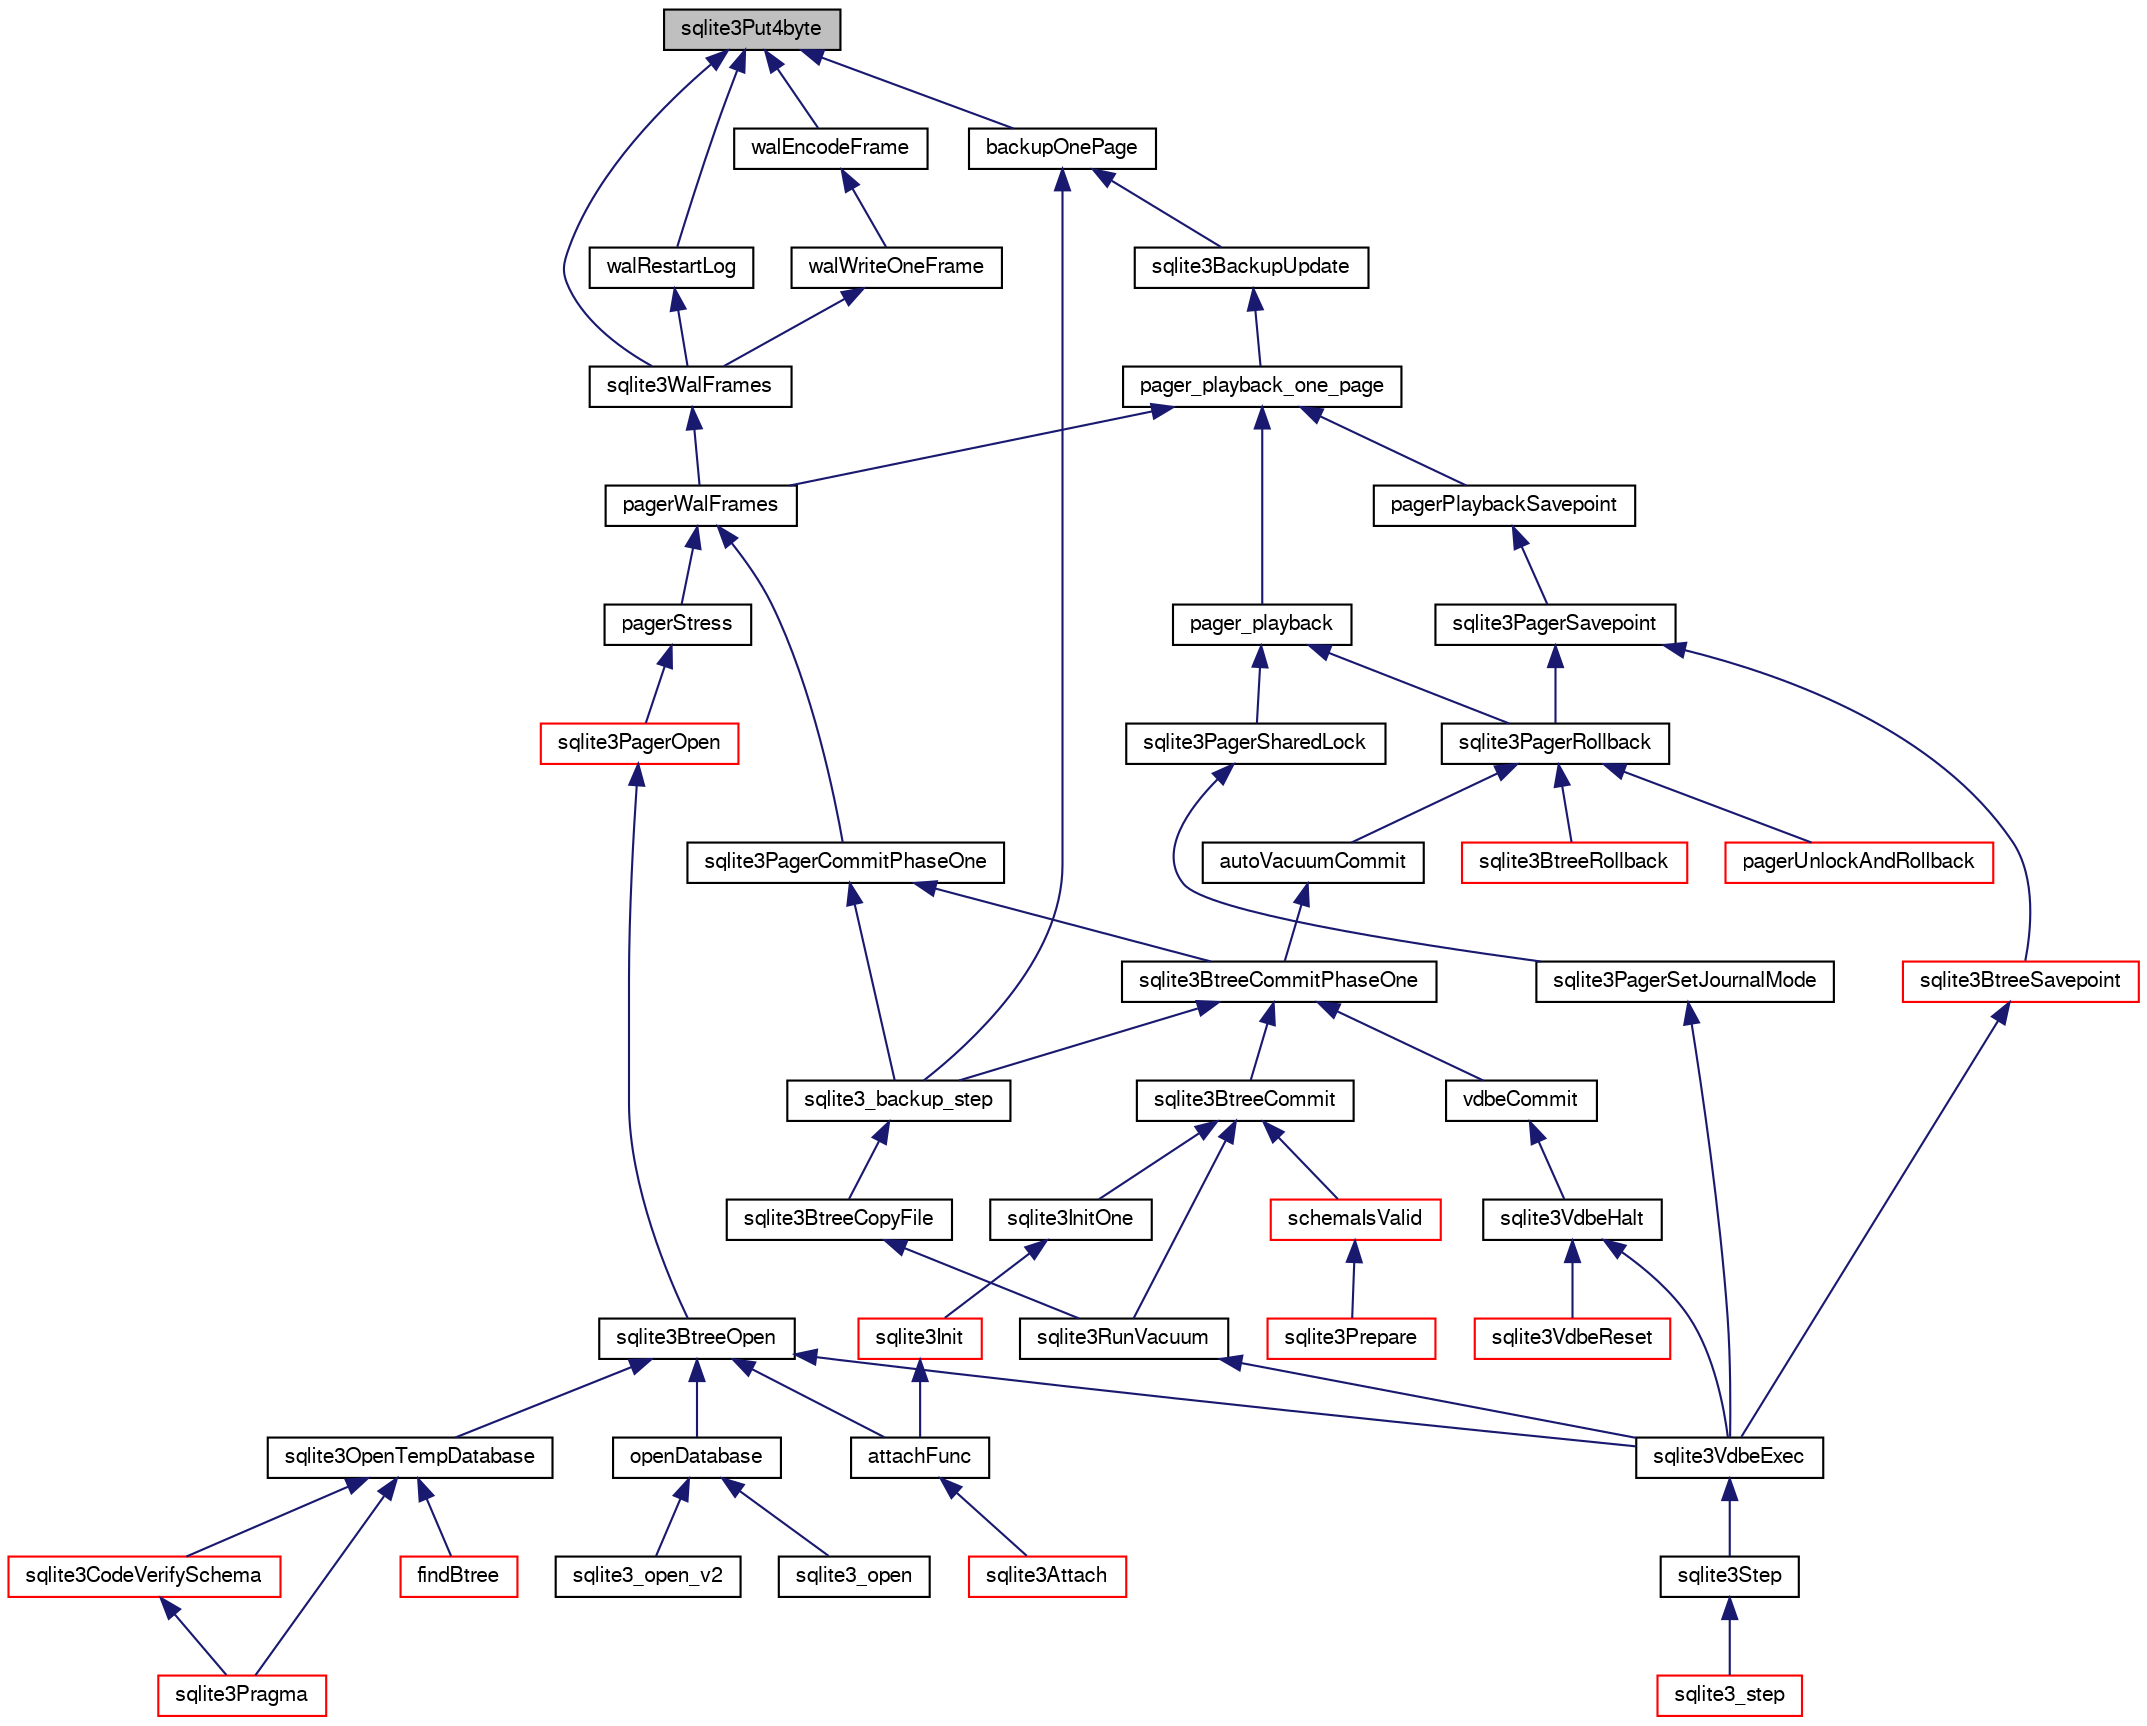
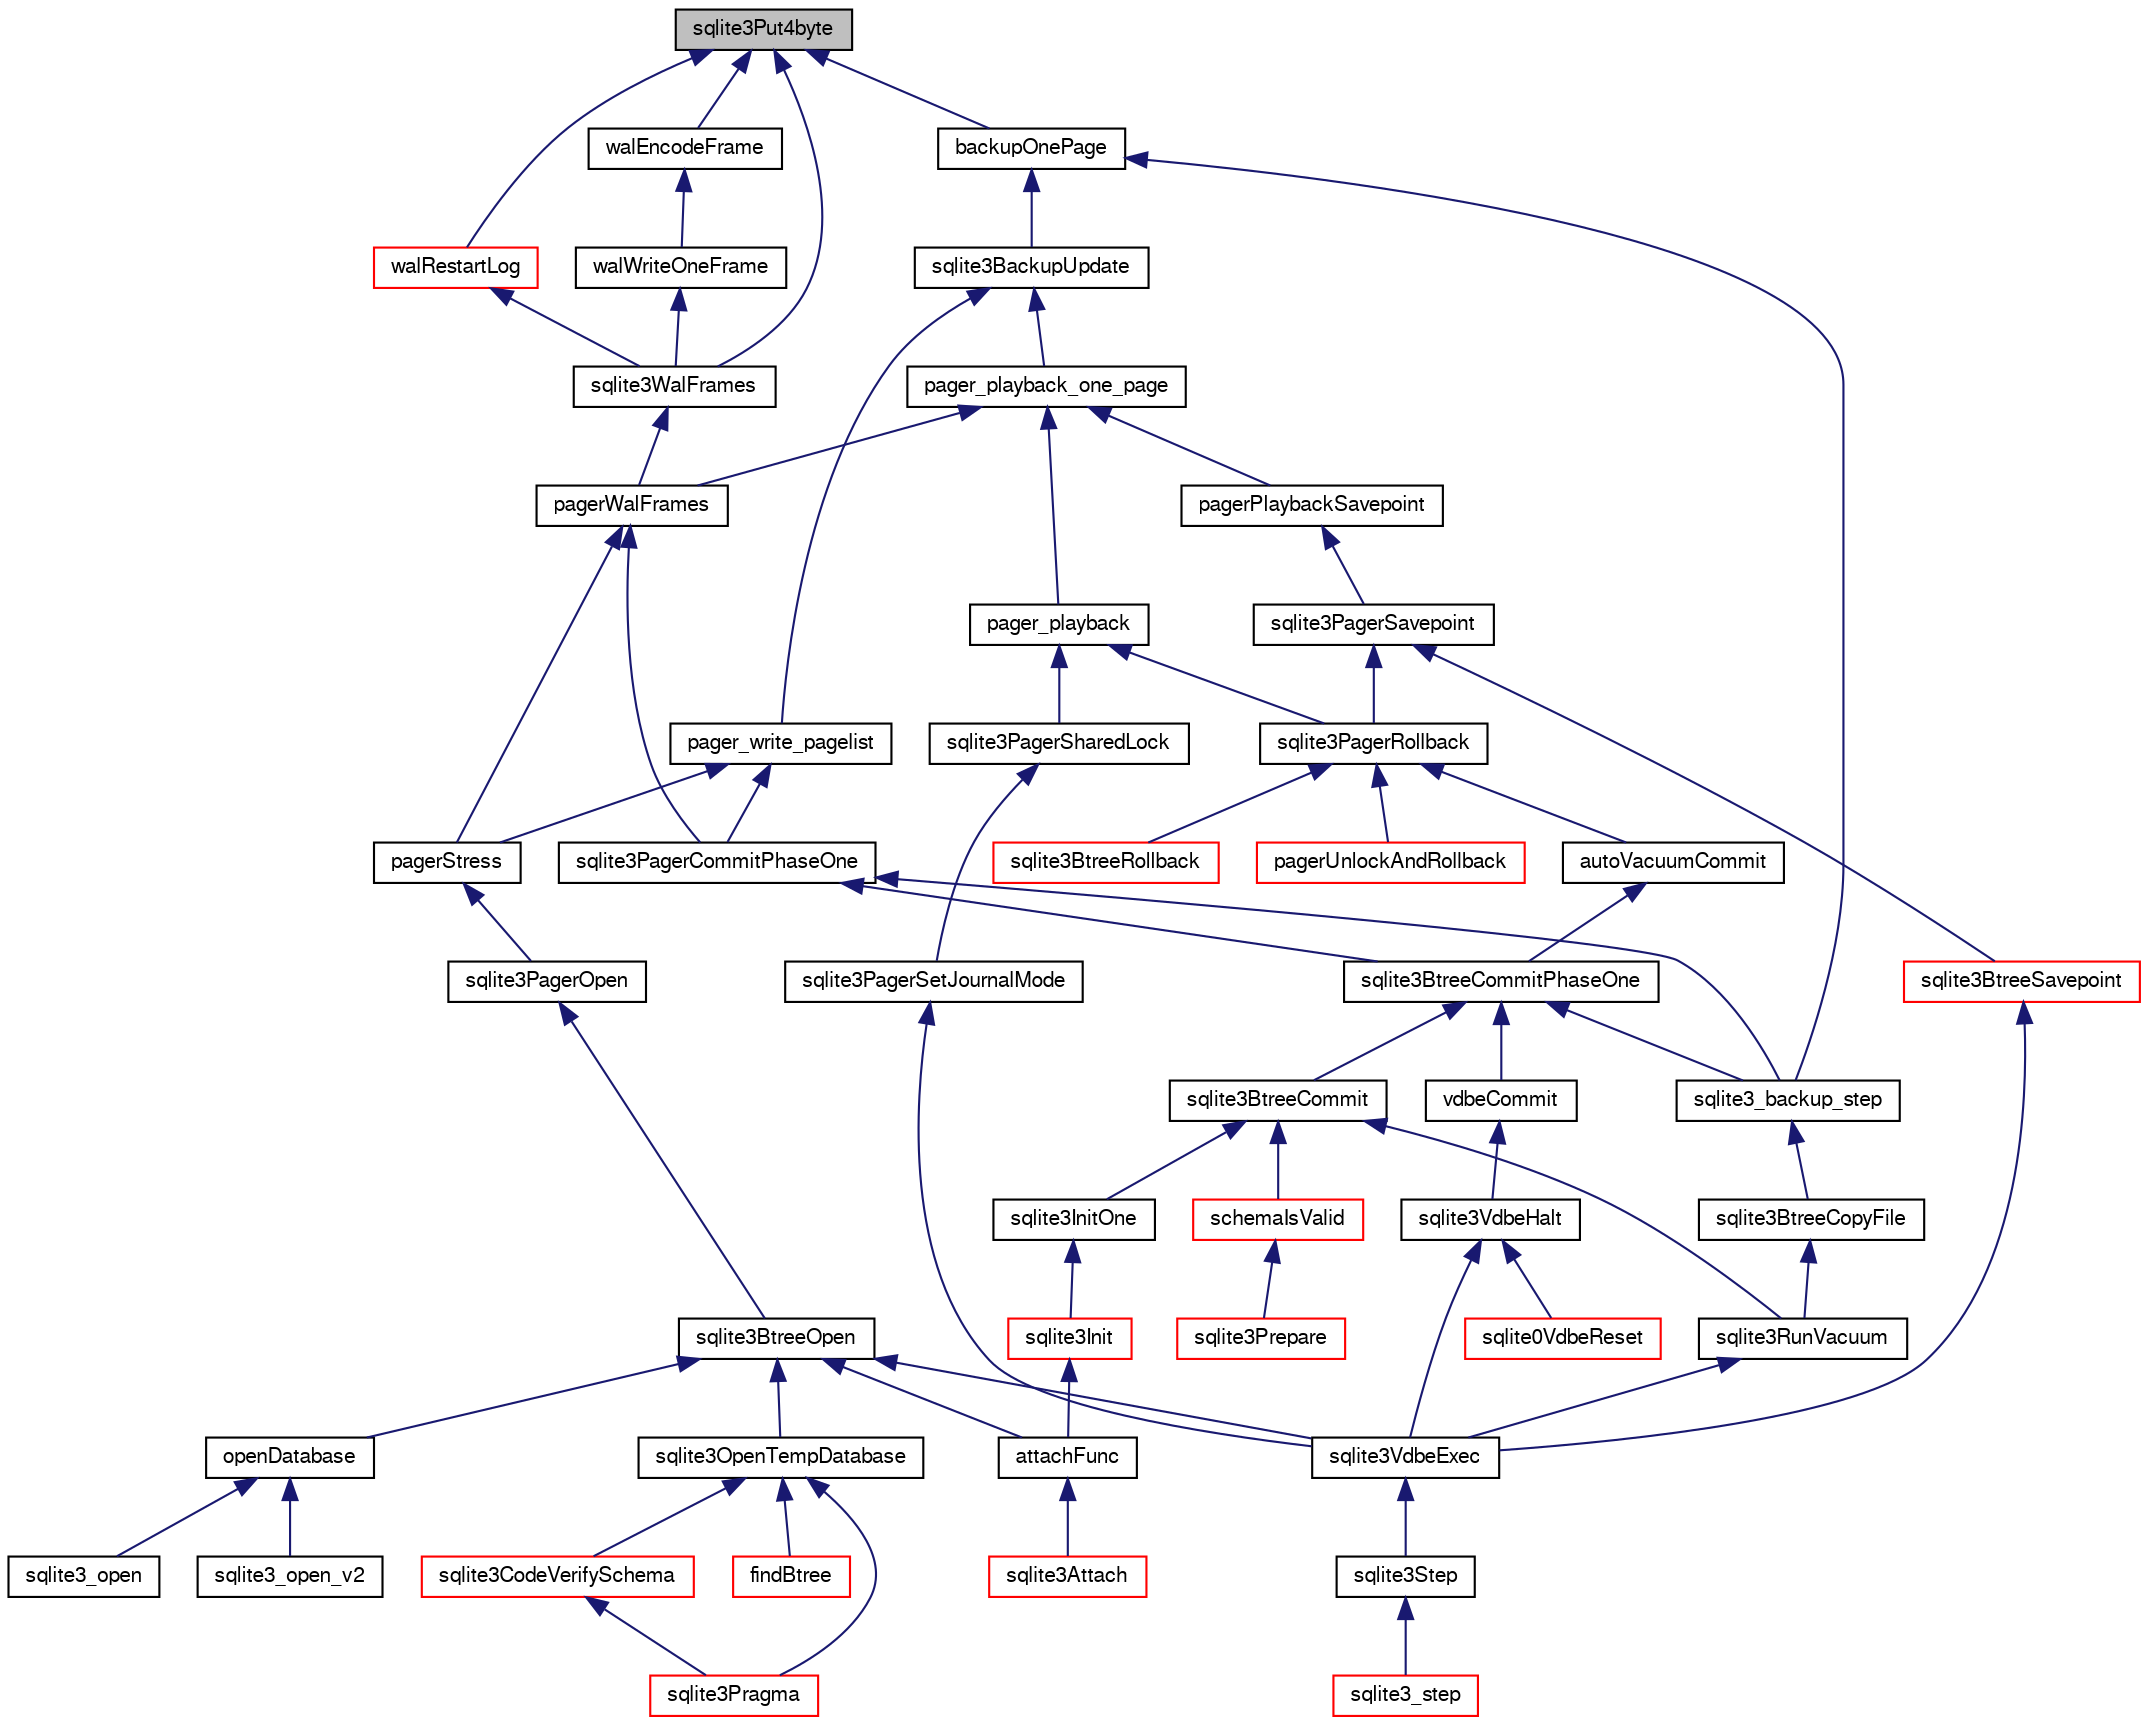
node "walRestartLog": color black -> red
node "sqlite3PagerOpen": color red -> black
node "pager_write_pagelist": added
node "sqlite3VdbeReset": label "sqlite3VdbeReset" -> "sqlite0VdbeReset"
